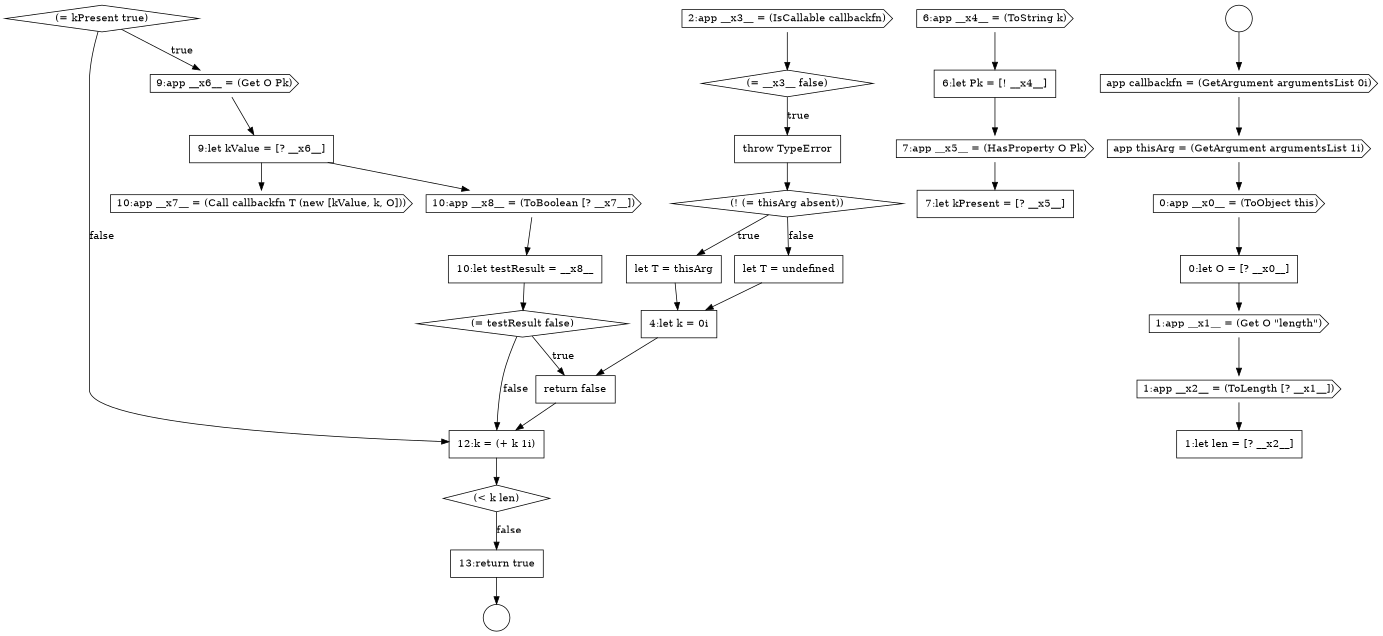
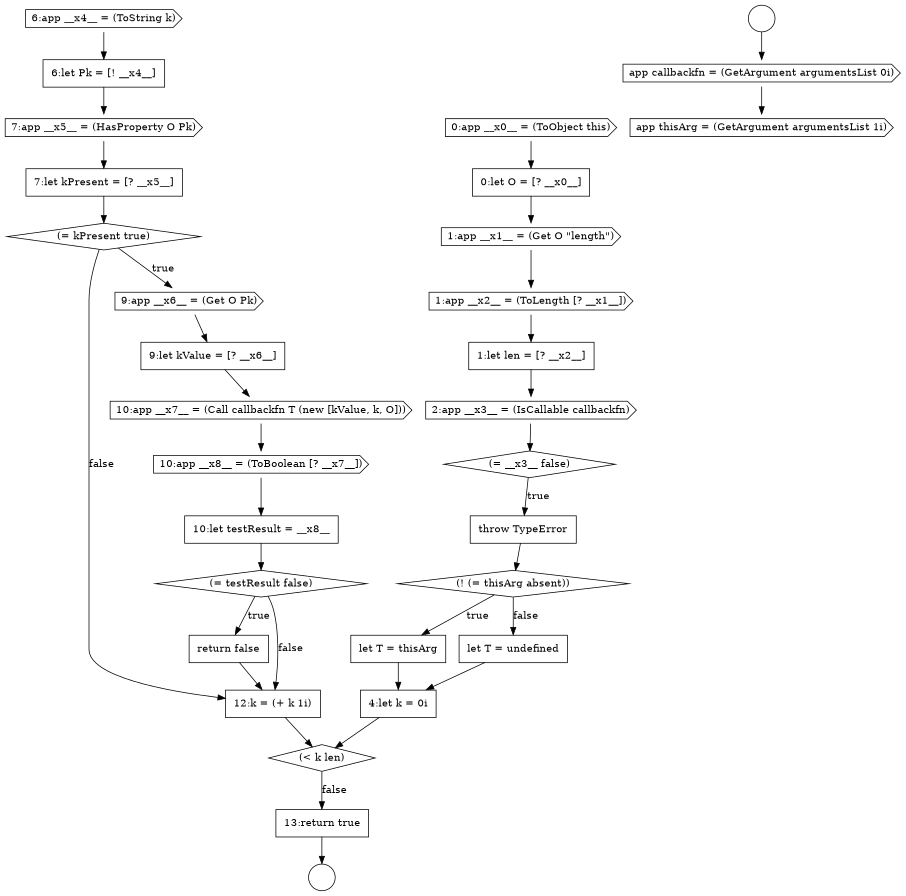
edge "app thisArg = (GetArgument argumentsList 1i)" -> "0:app __x0__ = (ToObject this)": removed
edge "9:let kValue = [? __x6__]" -> "10:app __x8__ = (ToBoolean [? __x7__])": now "10:app __x7__ = (Call callbackfn T (new [kValue, k, O]))" -> "10:app __x8__ = (ToBoolean [? __x7__])"
edge "7:let kPresent = [? __x5__]" -> "(= kPresent true)": added
edge "4:let k = 0i" -> "return false": now "4:let k = 0i" -> "(< k len)"
edge "1:let len = [? __x2__]" -> "2:app __x3__ = (IsCallable callbackfn)": added
